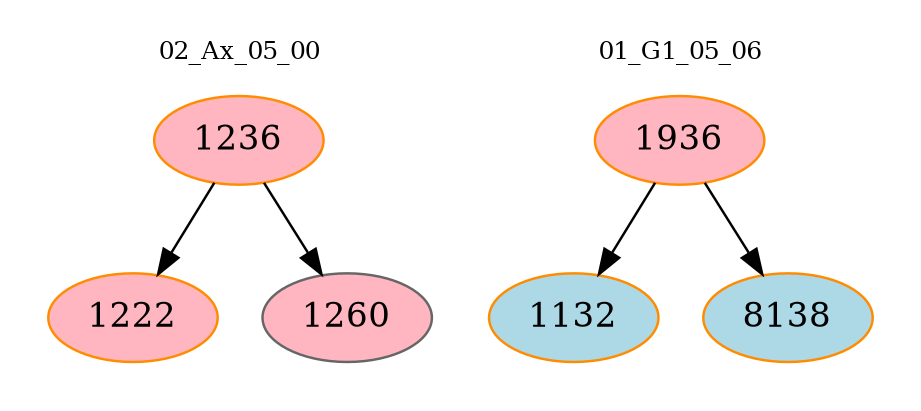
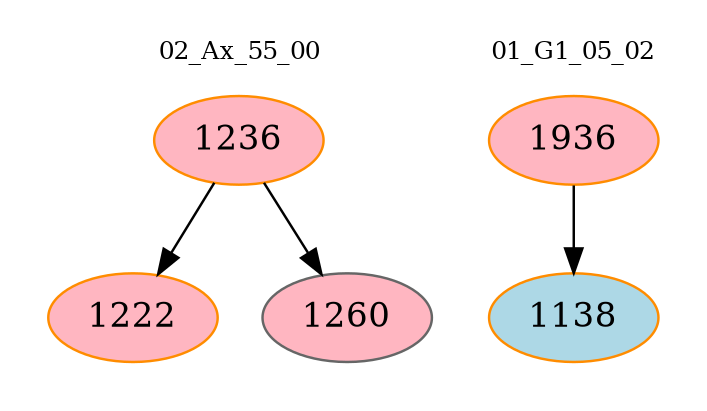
cluster "02_Ax_05_00": label "02_Ax_05_00" -> "02_Ax_55_00"
cluster "01_G1_05_06": label "01_G1_05_06" -> "01_G1_05_02"
node "1132": removed
node "8138": label "8138" -> "1138"
